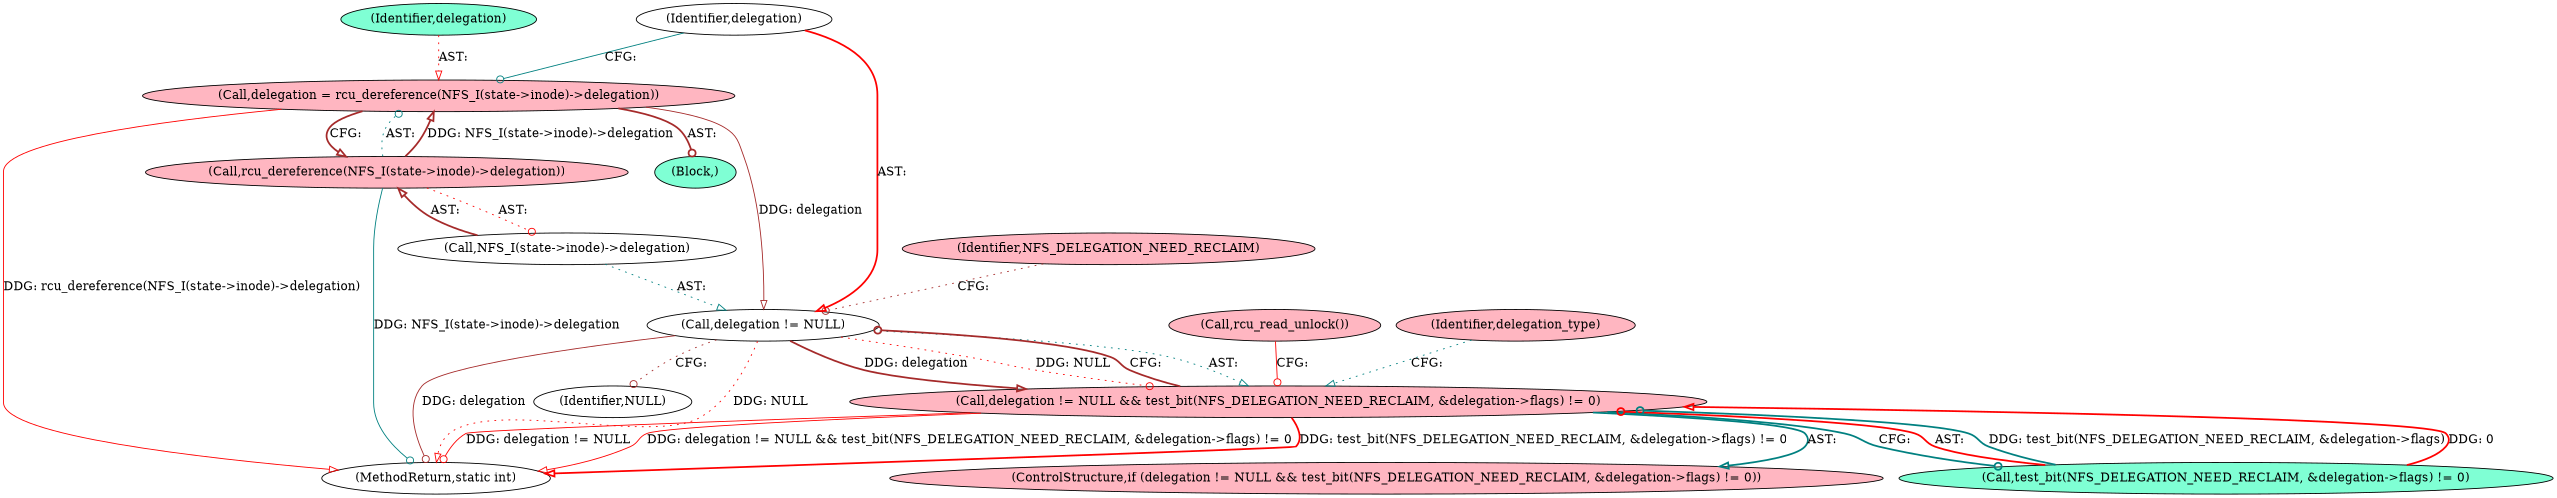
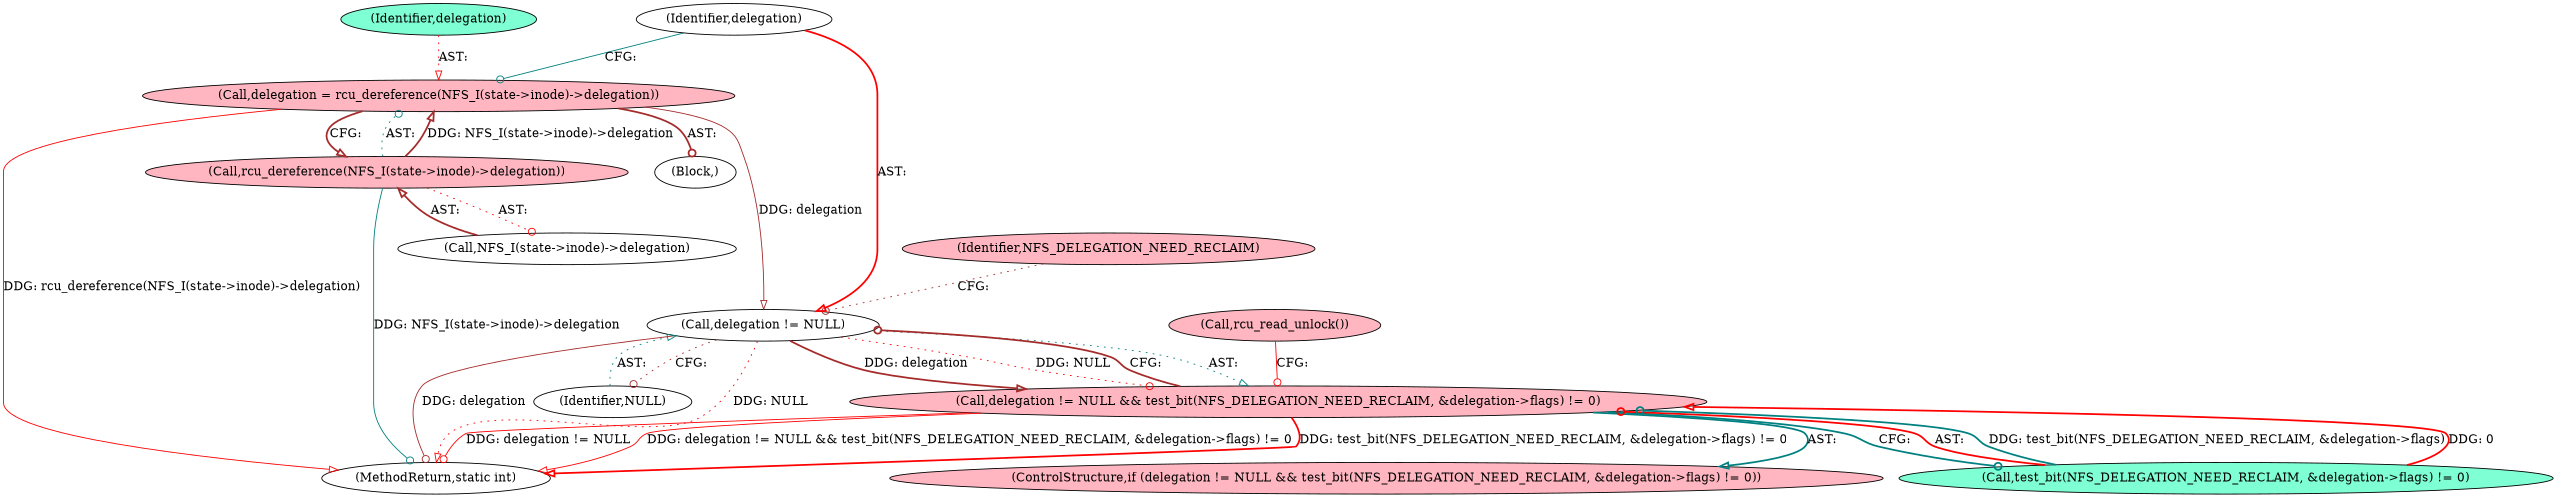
node "(Block,)": fillcolor aquamarine -> white
edge "(Call,NFS_I(state->inode)->delegation)" -> "(Call,delegation != NULL)": now "(Identifier,NULL)" -> "(Call,delegation != NULL)"
node "(Identifier,delegation_type)": removed
